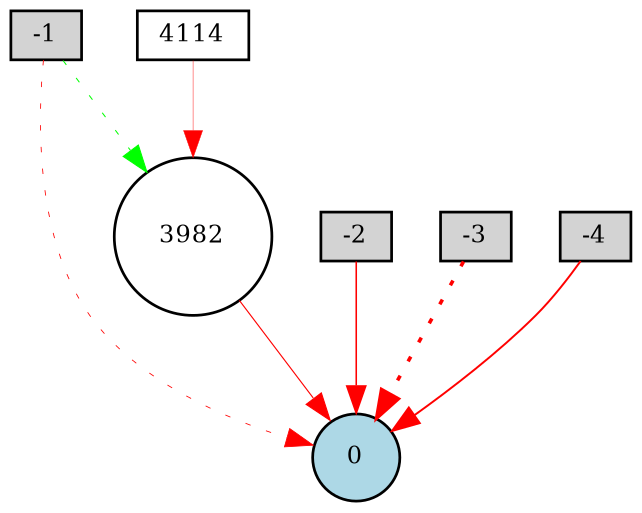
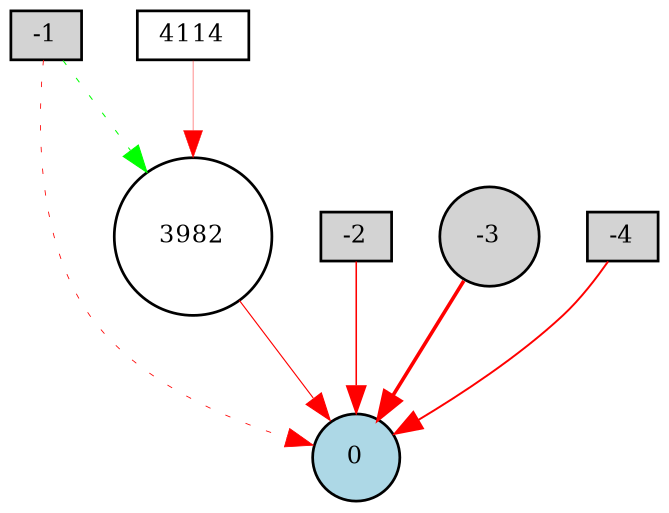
node "-3": shape box -> circle
edge "-3" -> "0": style dotted -> solid
